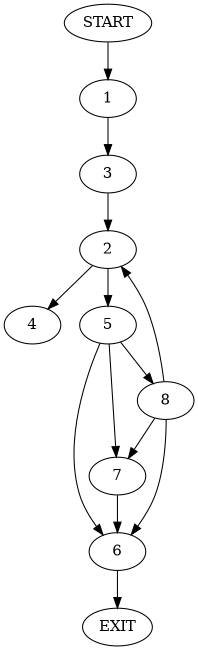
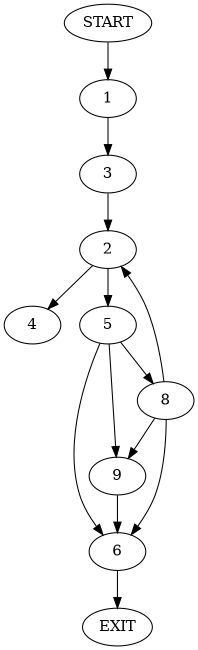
node "7": label "7" -> "9"
